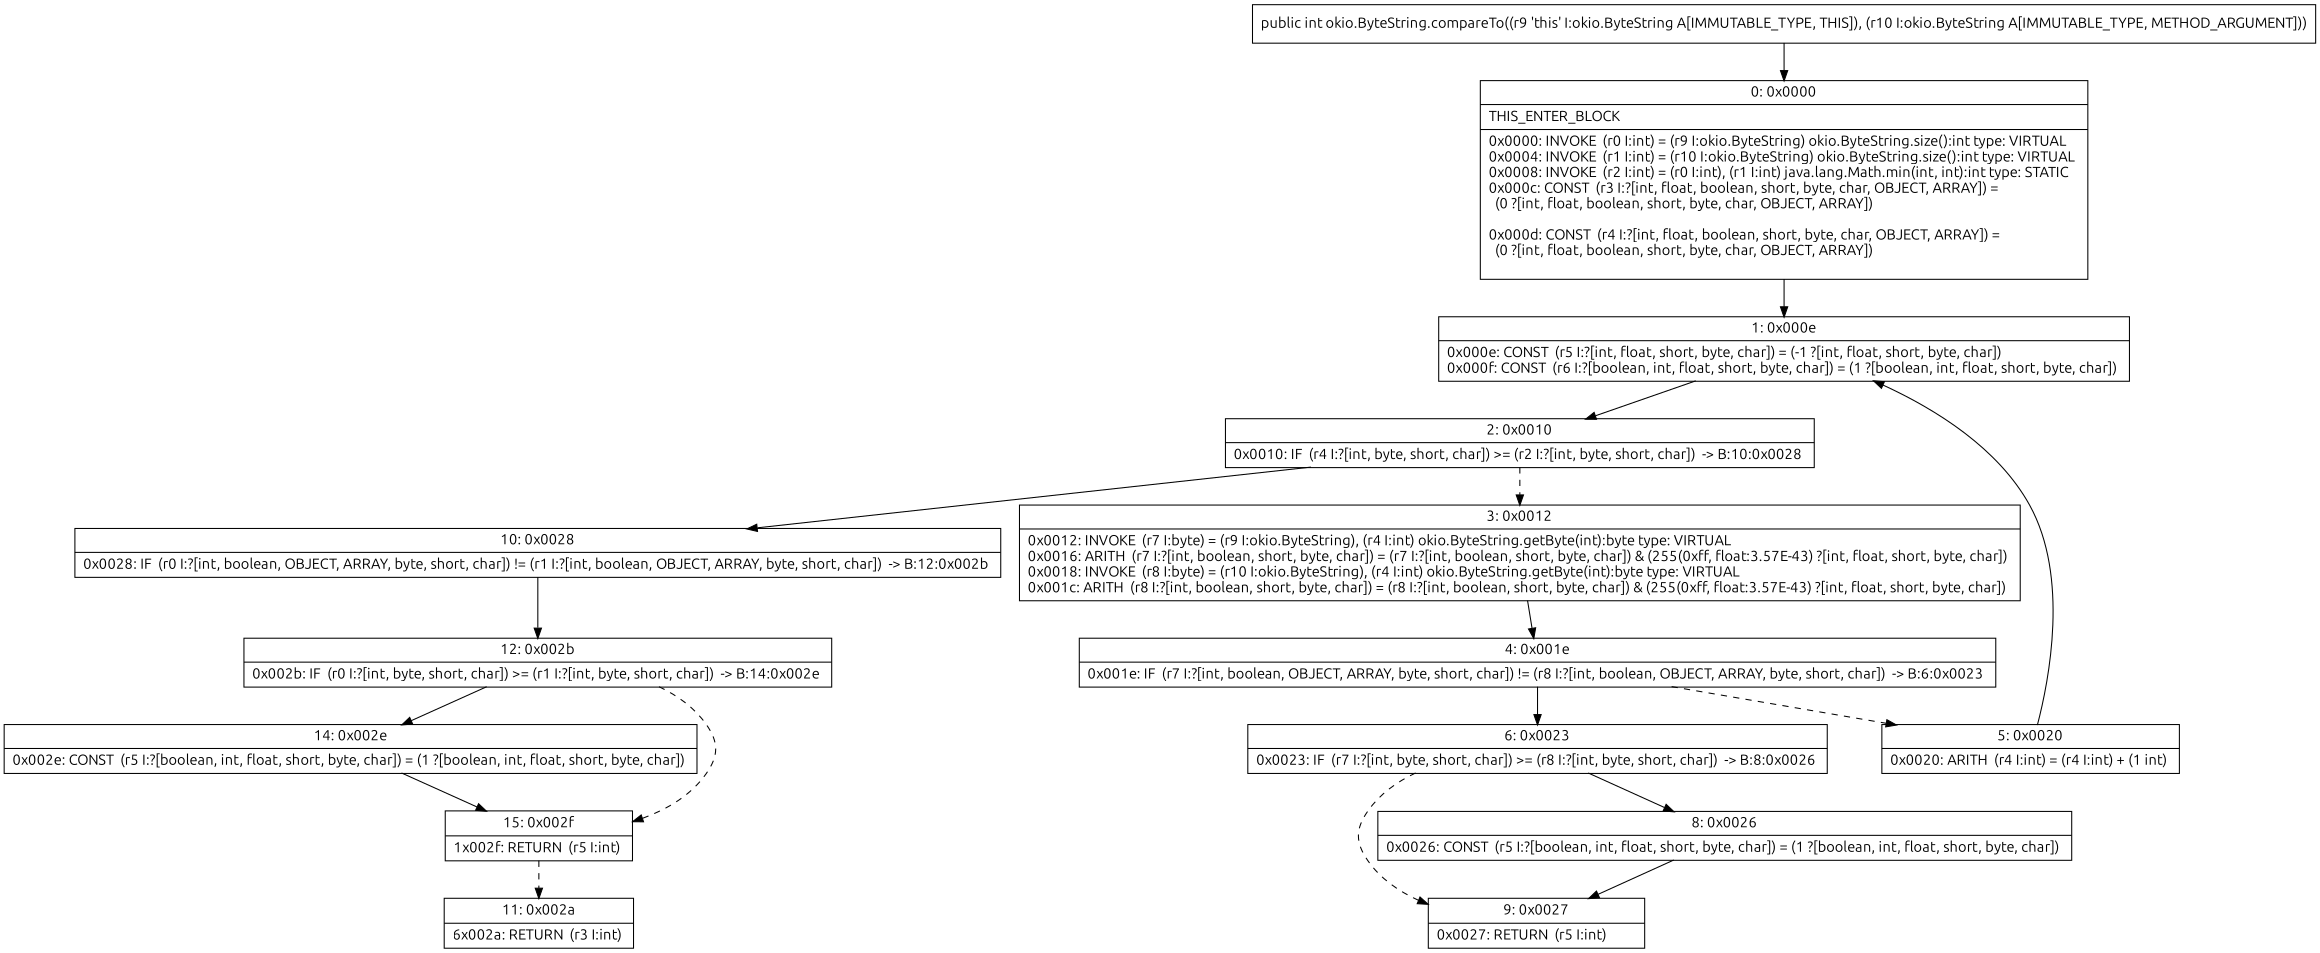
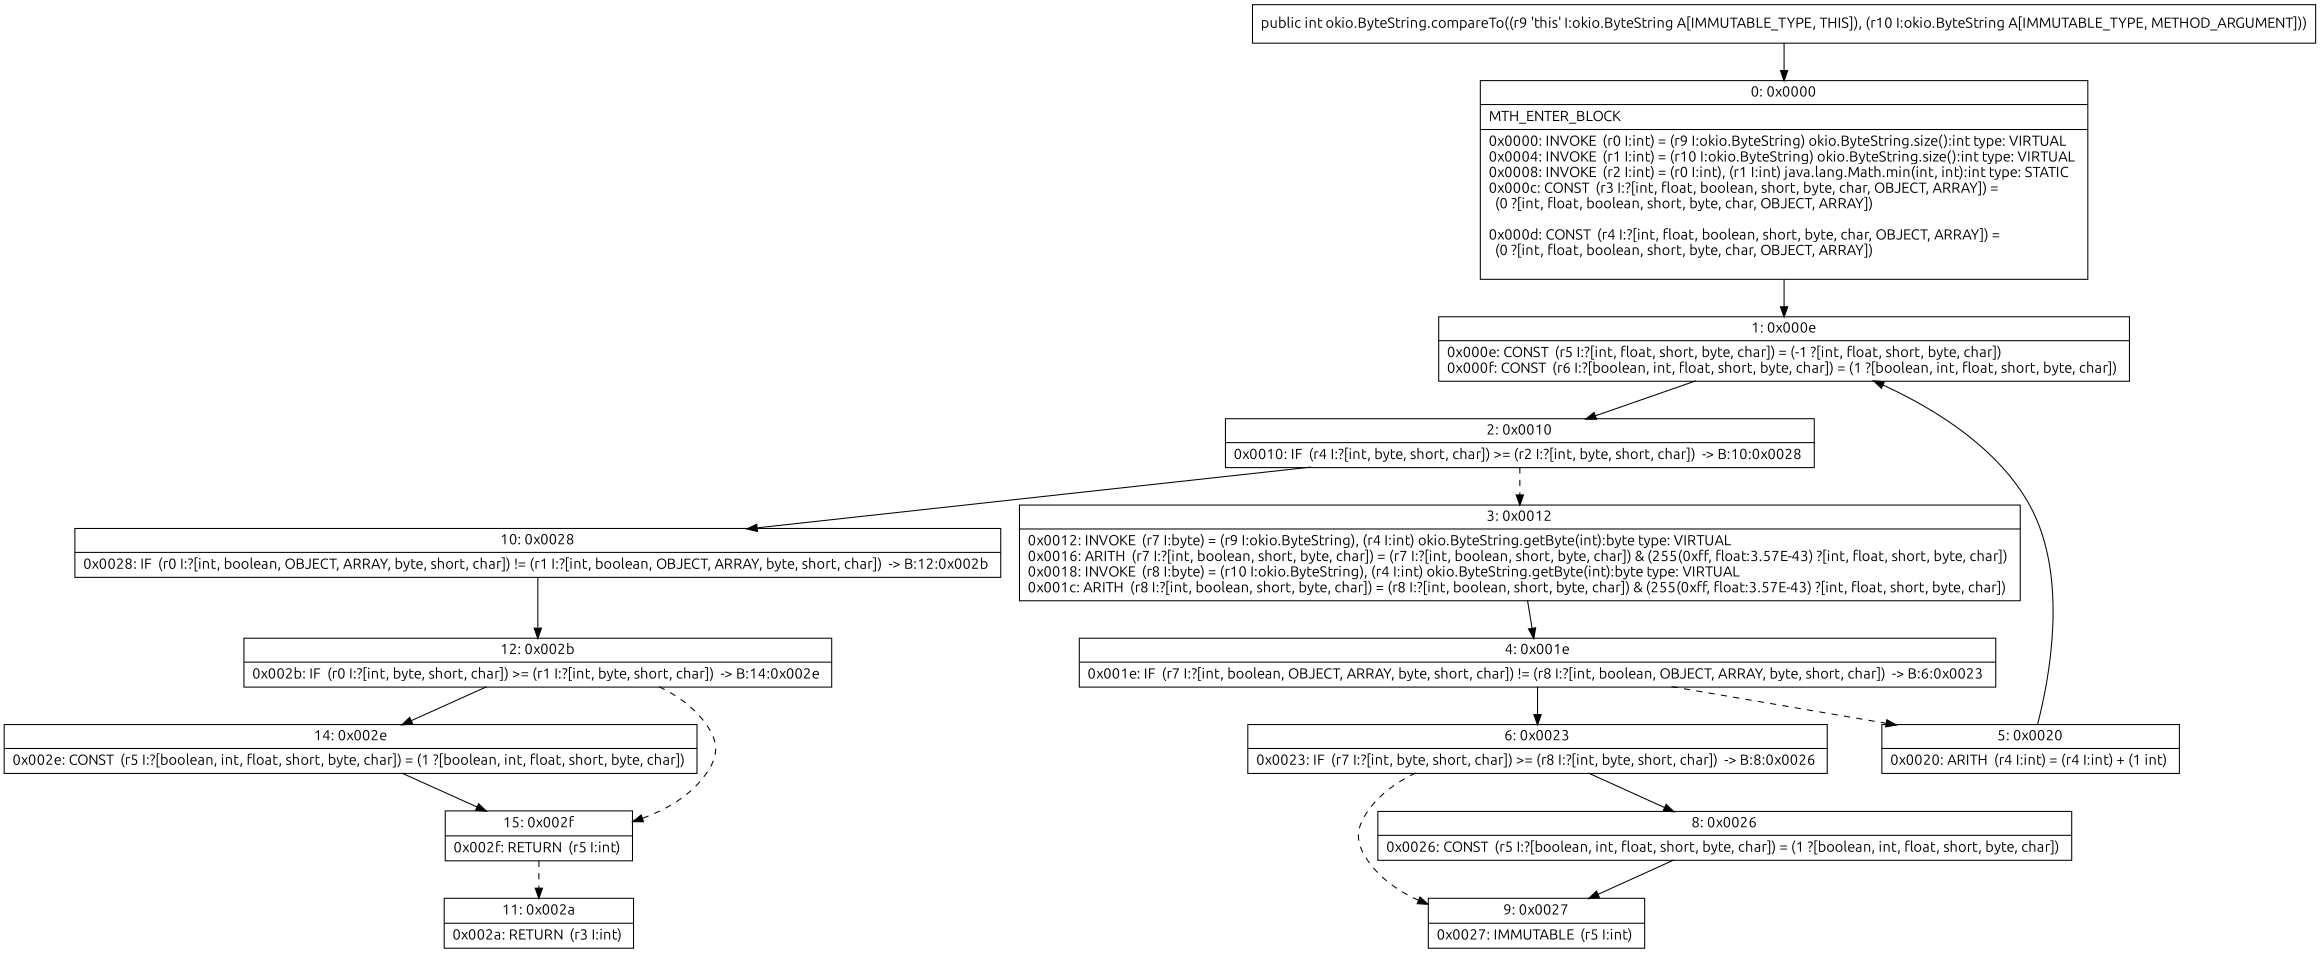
node "0: 0x0000": text "THIS_ENTER_BLOCK" -> "MTH_ENTER_BLOCK"
node "15: 0x002f": text "1x002f: RETURN  (r5 I:int)" -> "0x002f: RETURN  (r5 I:int)"
node "11: 0x002a": text "6x002a: RETURN  (r3 I:int)" -> "0x002a: RETURN  (r3 I:int)"
node "9: 0x0027": text "0x0027: RETURN  (r5 I:int)" -> "0x0027: IMMUTABLE  (r5 I:int)"
